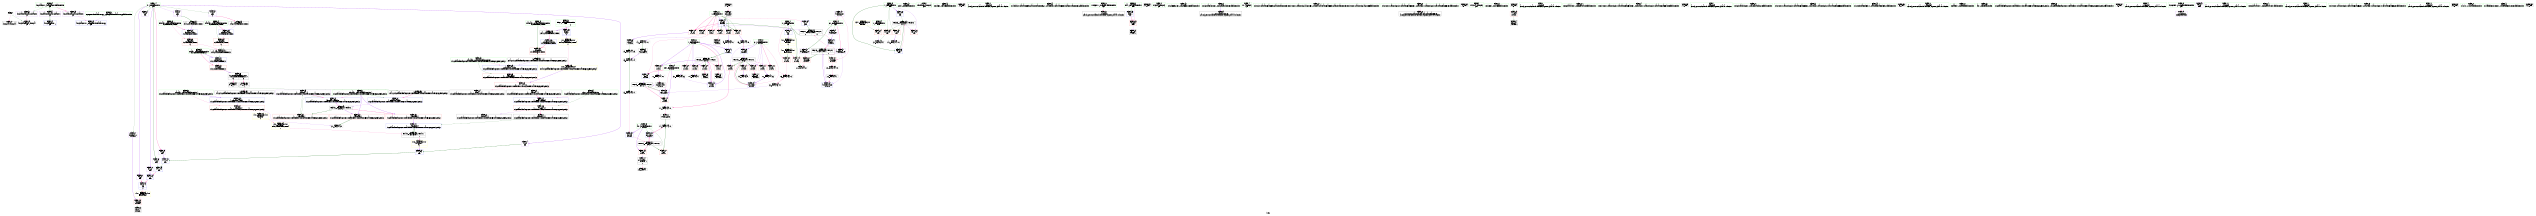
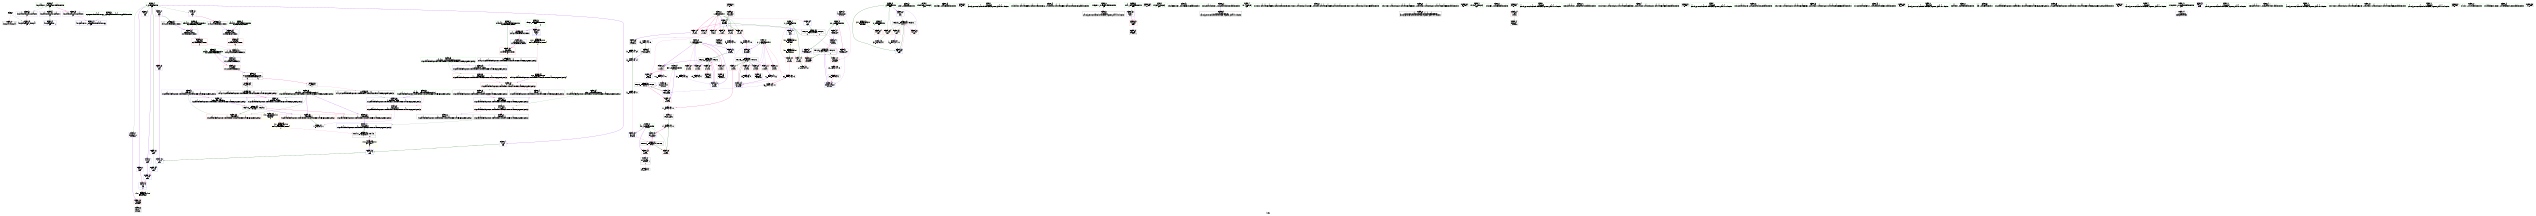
edge "NodeID: 14" -> "NodeID: 85": now "NodeID: 81" -> "NodeID: 85"
